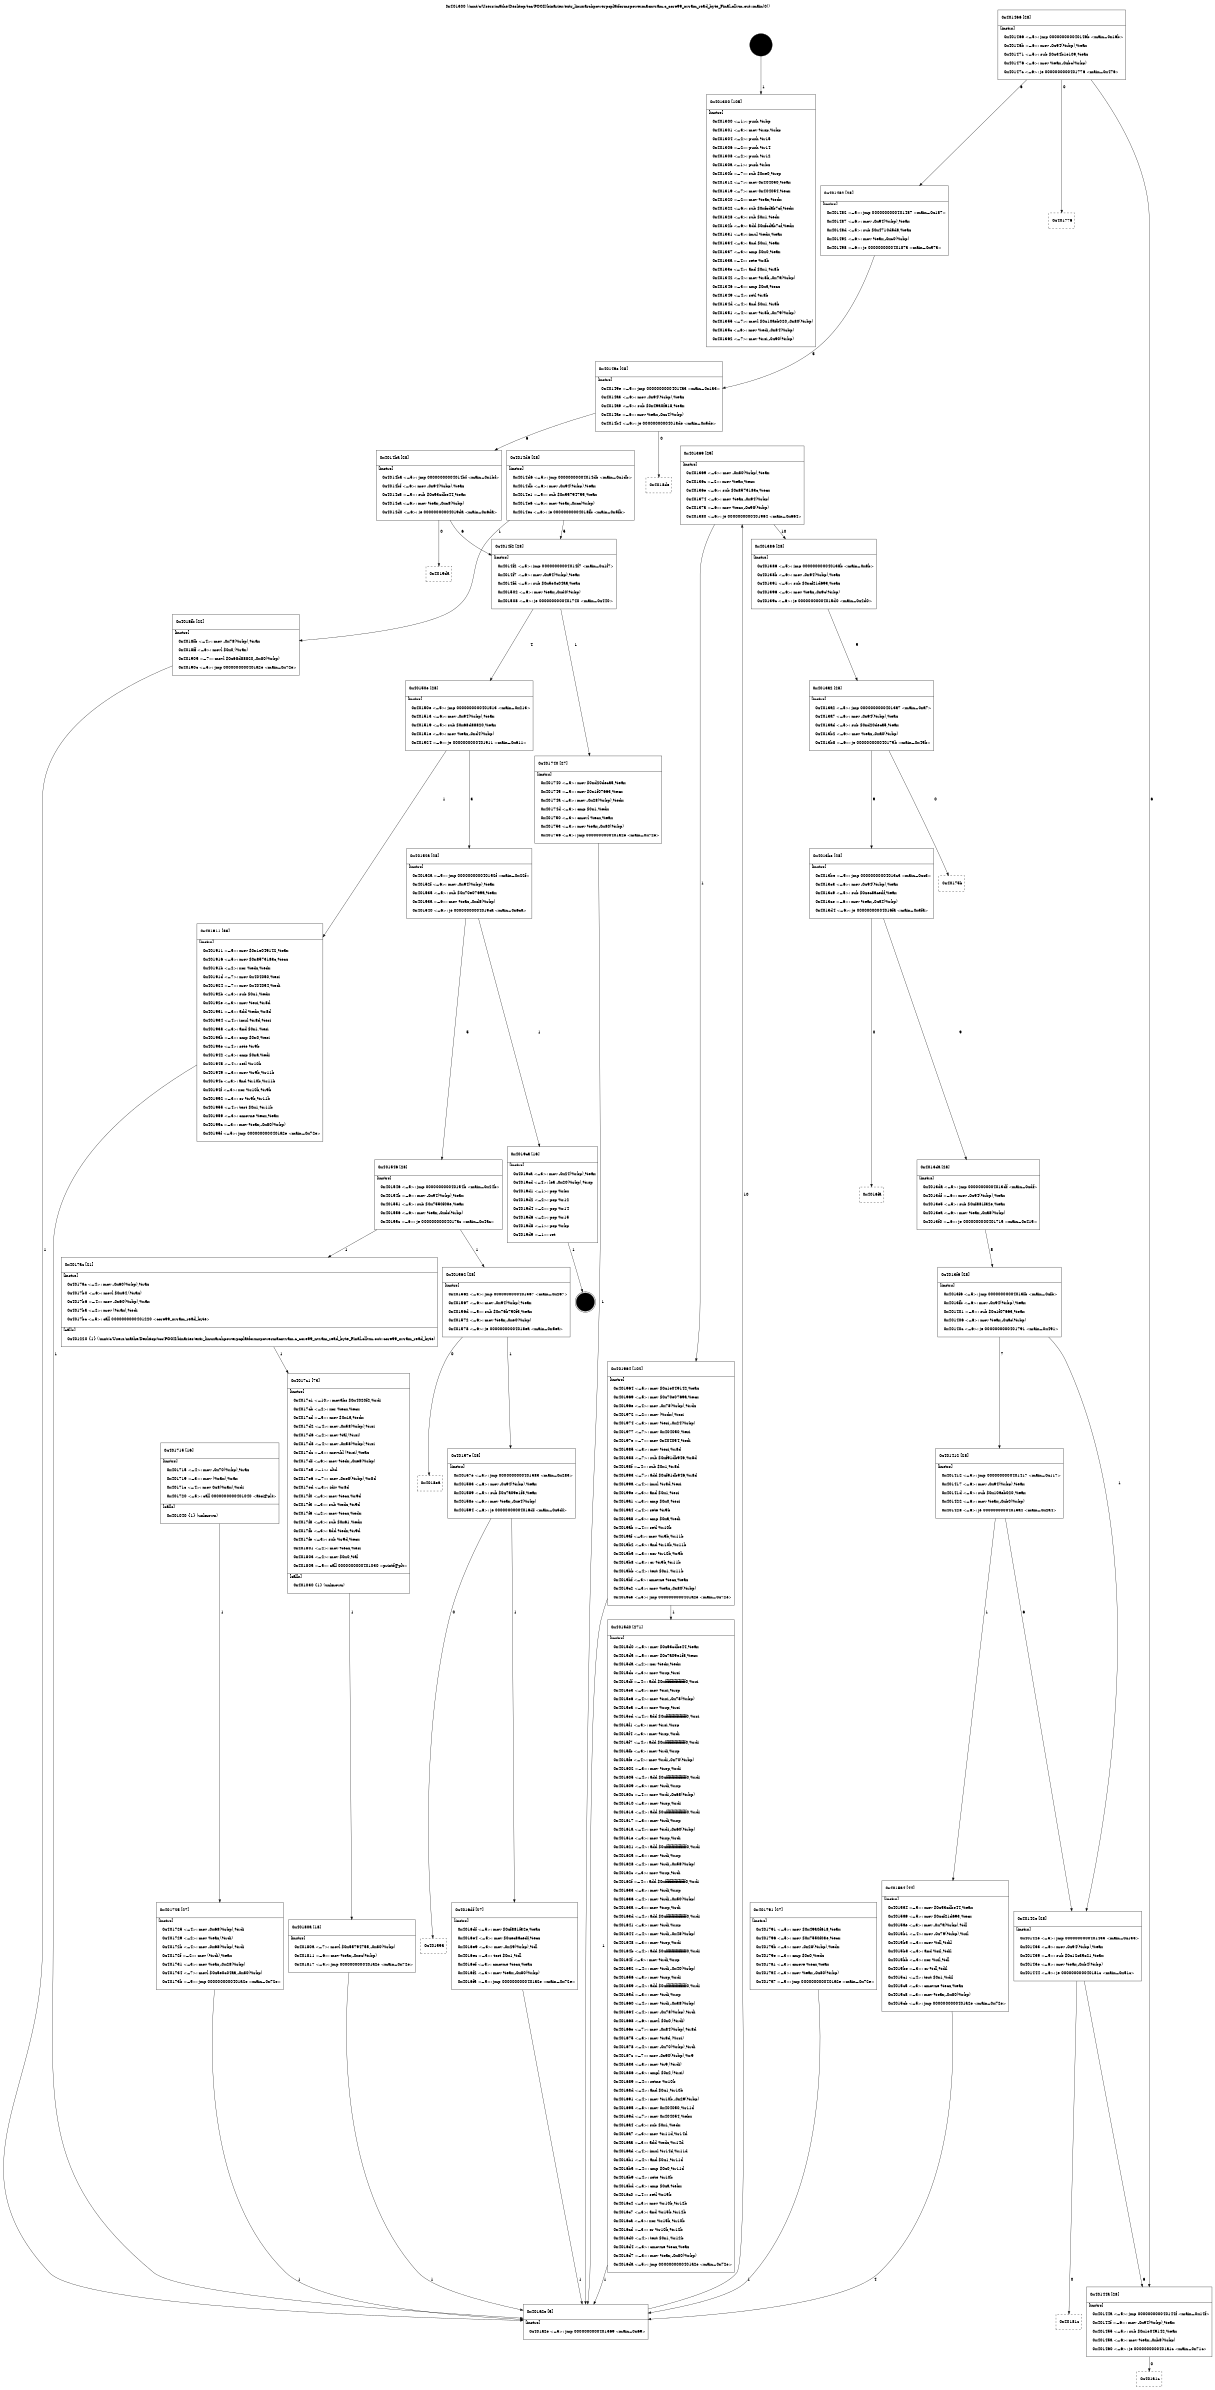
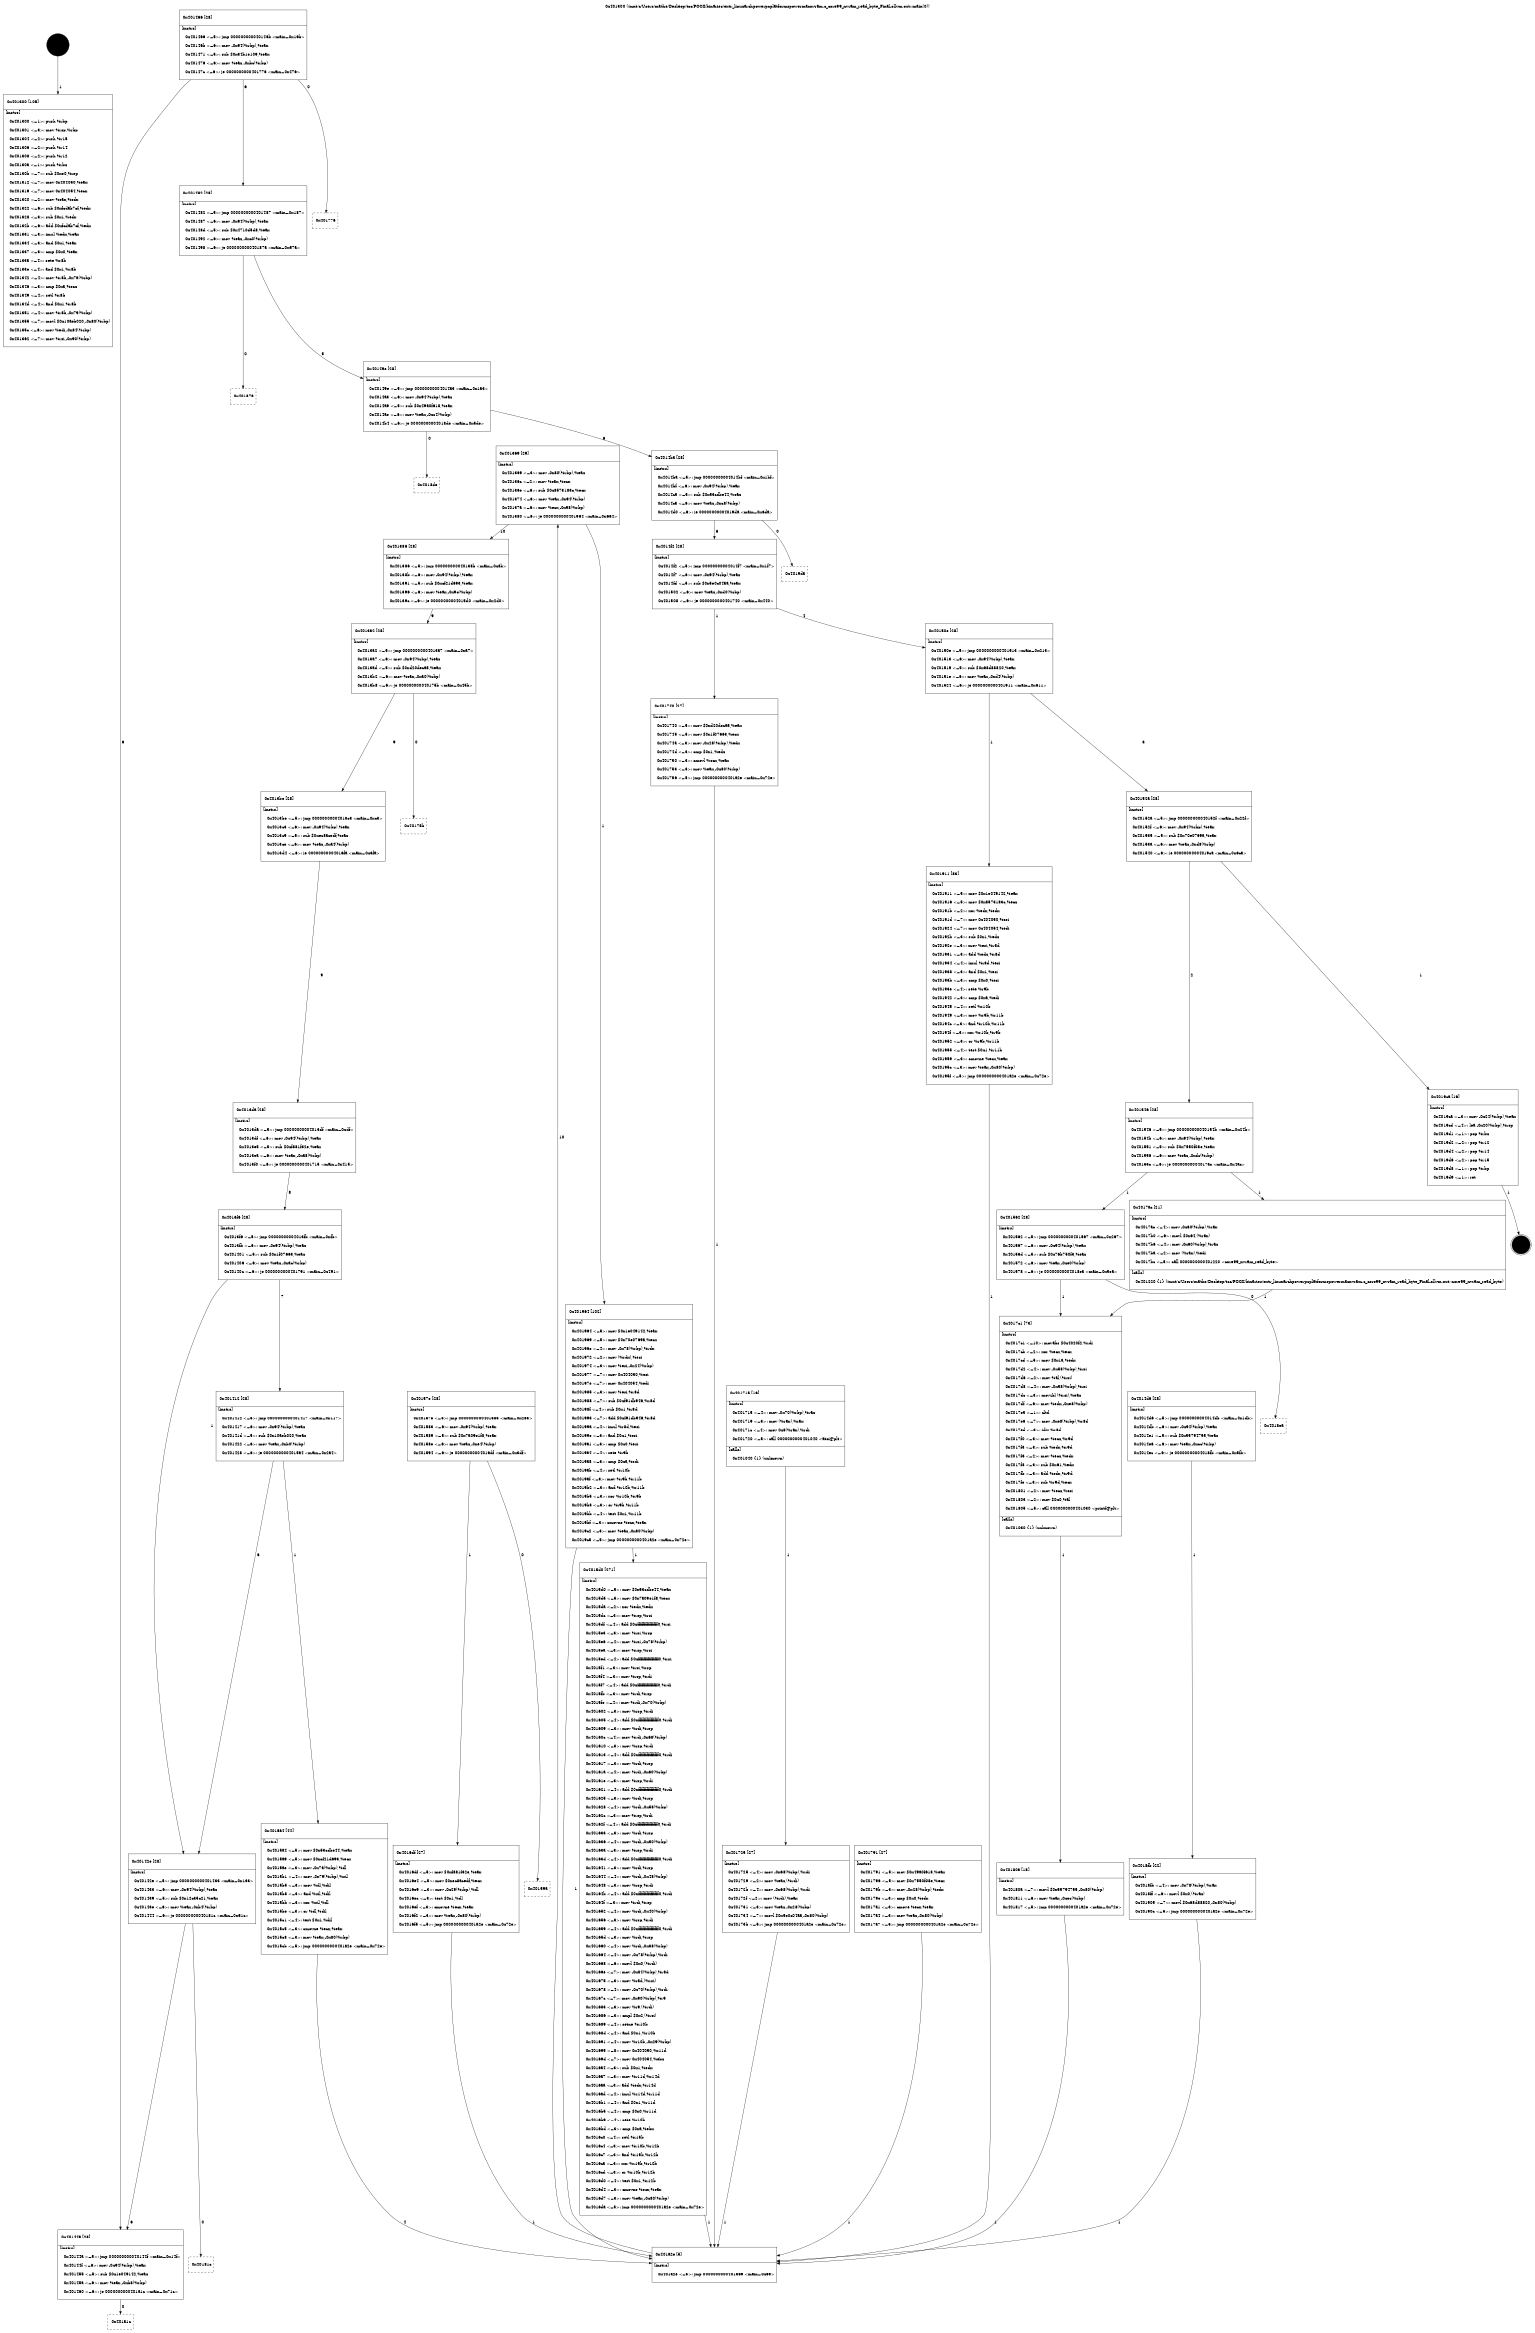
node "0x40187a": added
edge "0x4014d6 [28]" -> "0x4014f2 [28]": removed, label "5"
edge "0x40152a [28]" -> "0x401546 [28]": label " 5" -> " 2"
node "0x4016fa": removed
edge "0x401562 [28]" -> "0x40157e [28]": now "0x401562 [28]" -> "0x4017c1 [73]"
